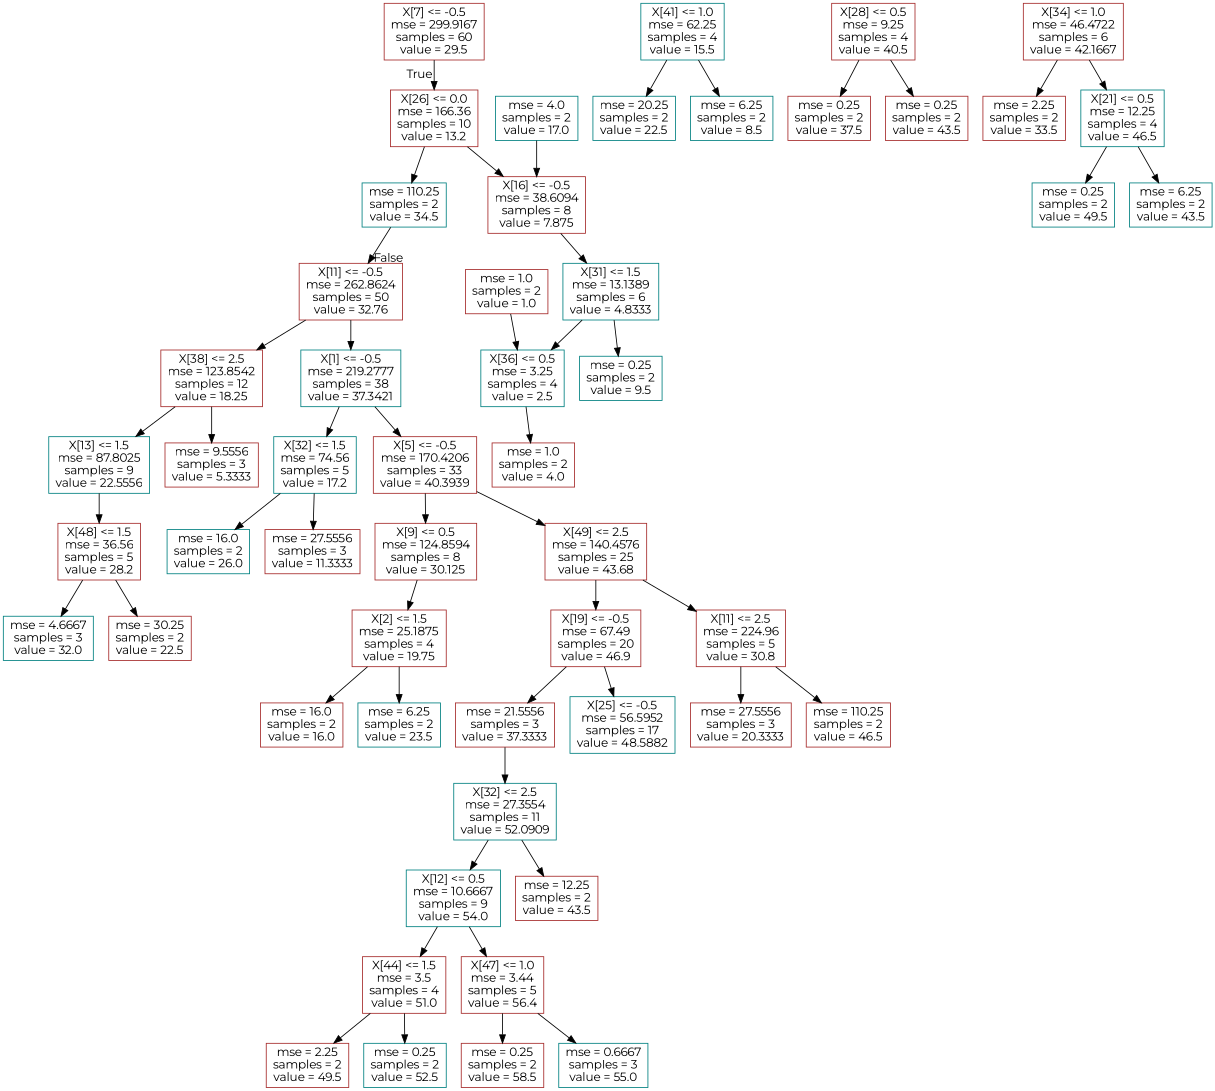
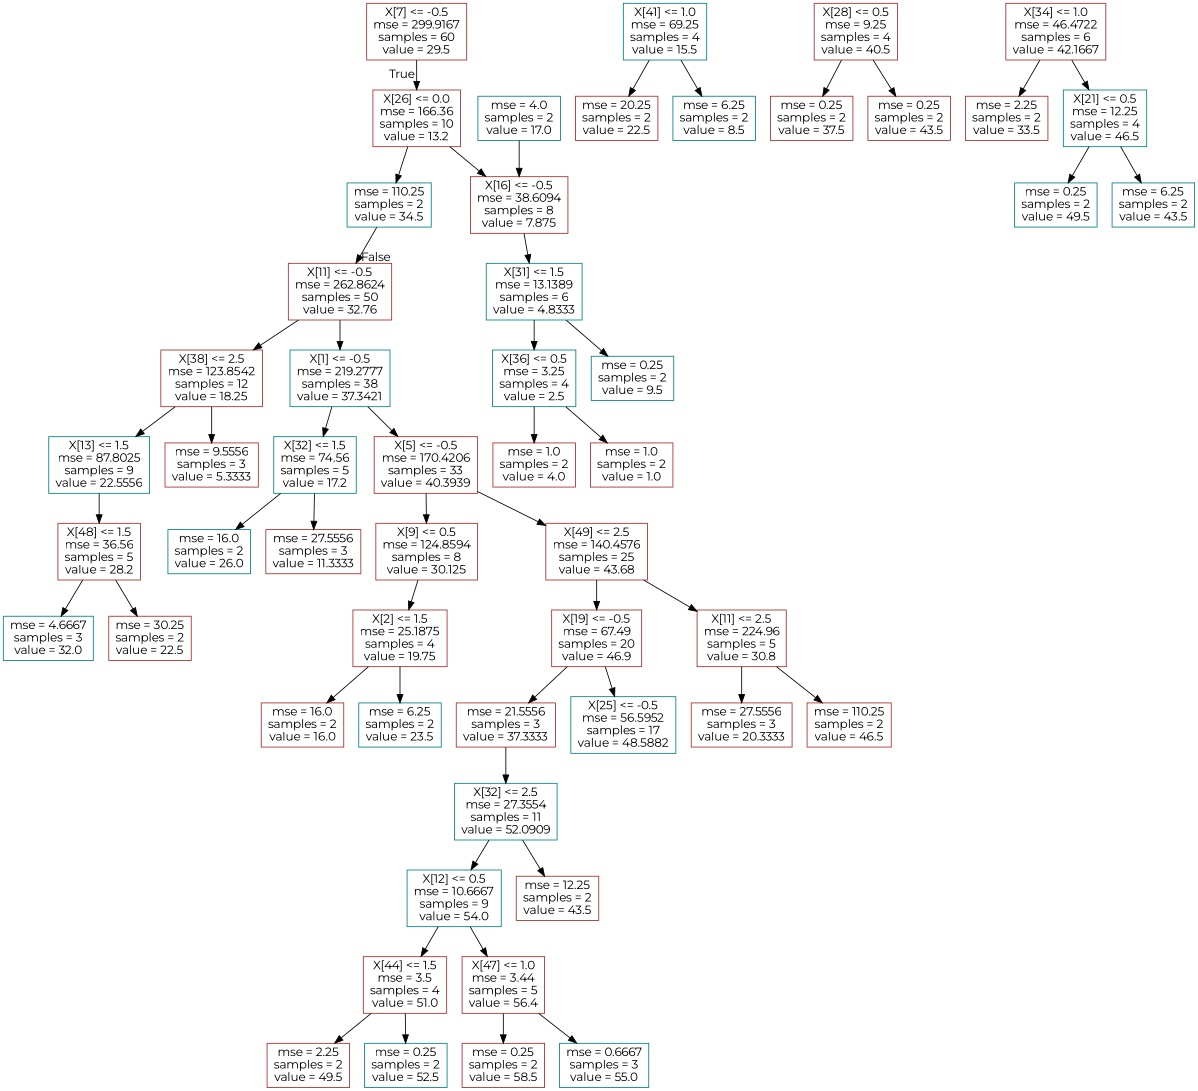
node "X[41] <= 1.0 mse = 62.25 samples = 4 value = 15.5": label "X[41] <= 1.0 mse = 62.25 samples = 4 value = 15.5" -> "X[41] <= 1.0 mse = 69.25 samples = 4 value = 15.5"
node "mse = 20.25 samples = 2 value = 22.5": color teal -> brown
edge "mse = 1.0 samples = 2 value = 1.0" -> "X[36] <= 0.5 mse = 3.25 samples = 4 value = 2.5": reversed
